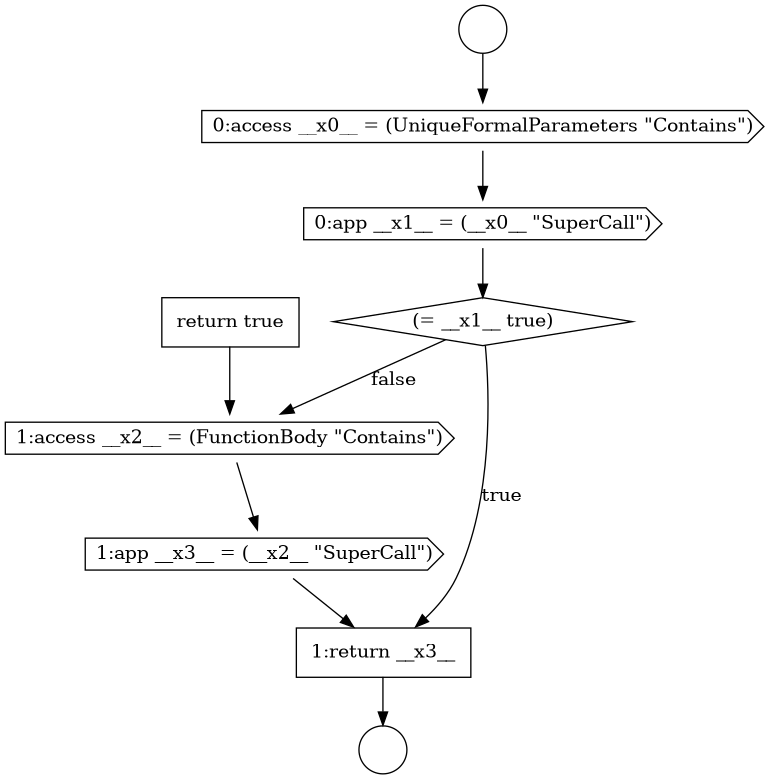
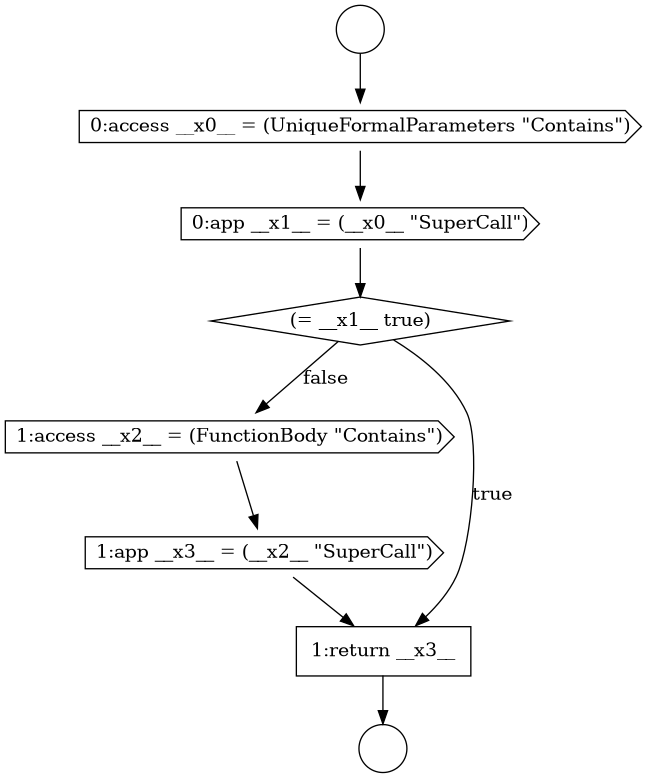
node "return true": removed
